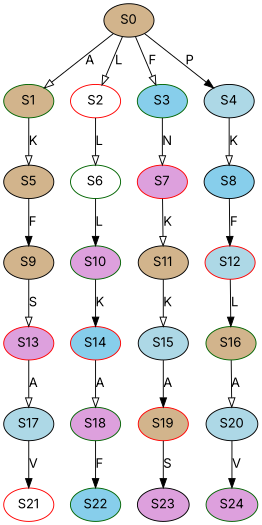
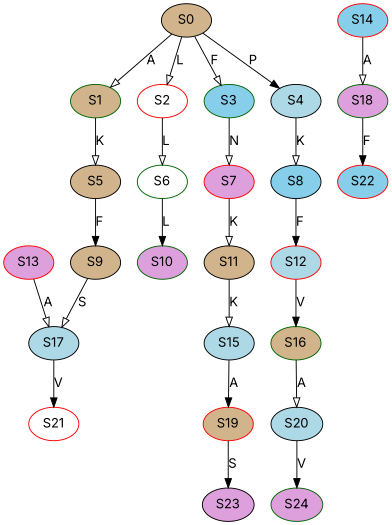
edge "S9" -> "S13": now "S9" -> "S17"
edge "S10" -> "S14": removed, label "K"
edge "S12" -> "S16": label "L" -> "V"
node "S22": color darkgreen -> red
